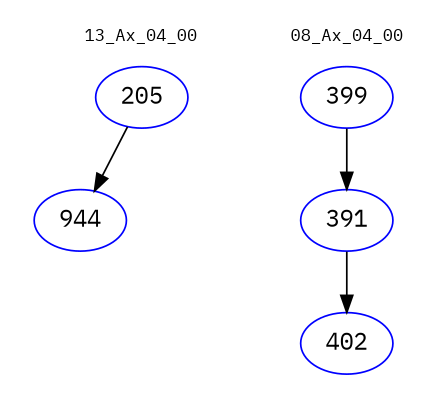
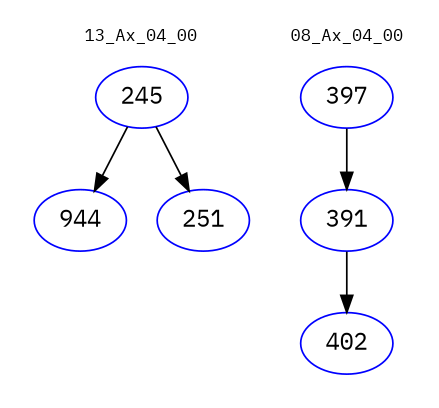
node "205": label "205" -> "245"
node "399": label "399" -> "397"
node "251": added
